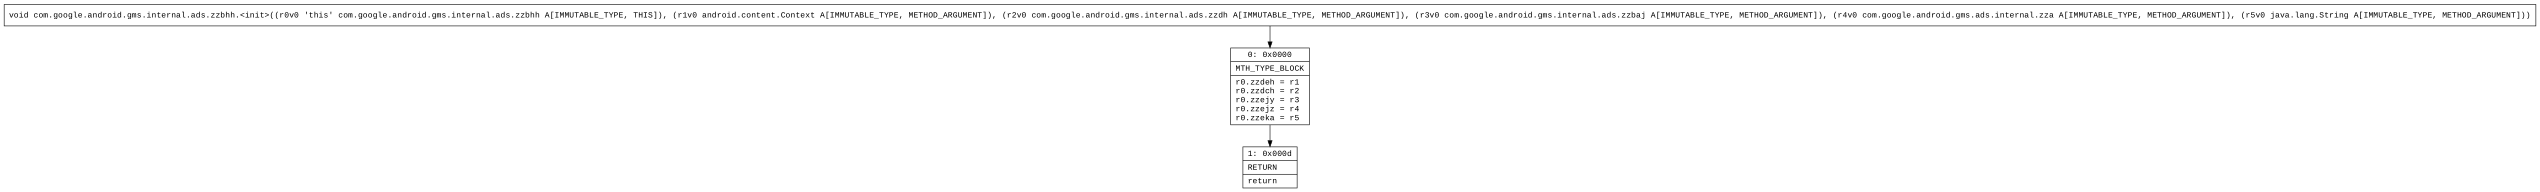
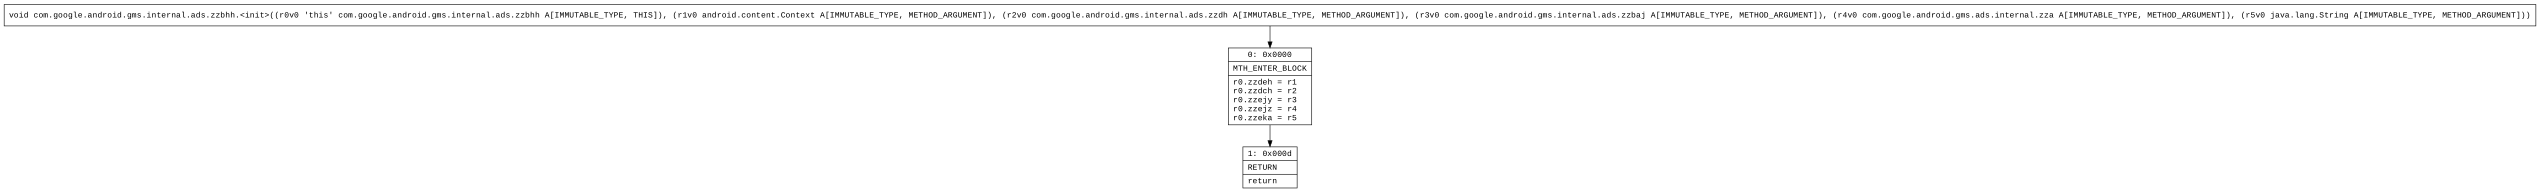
node "0: 0x0000": text "MTH_TYPE_BLOCK" -> "MTH_ENTER_BLOCK"
